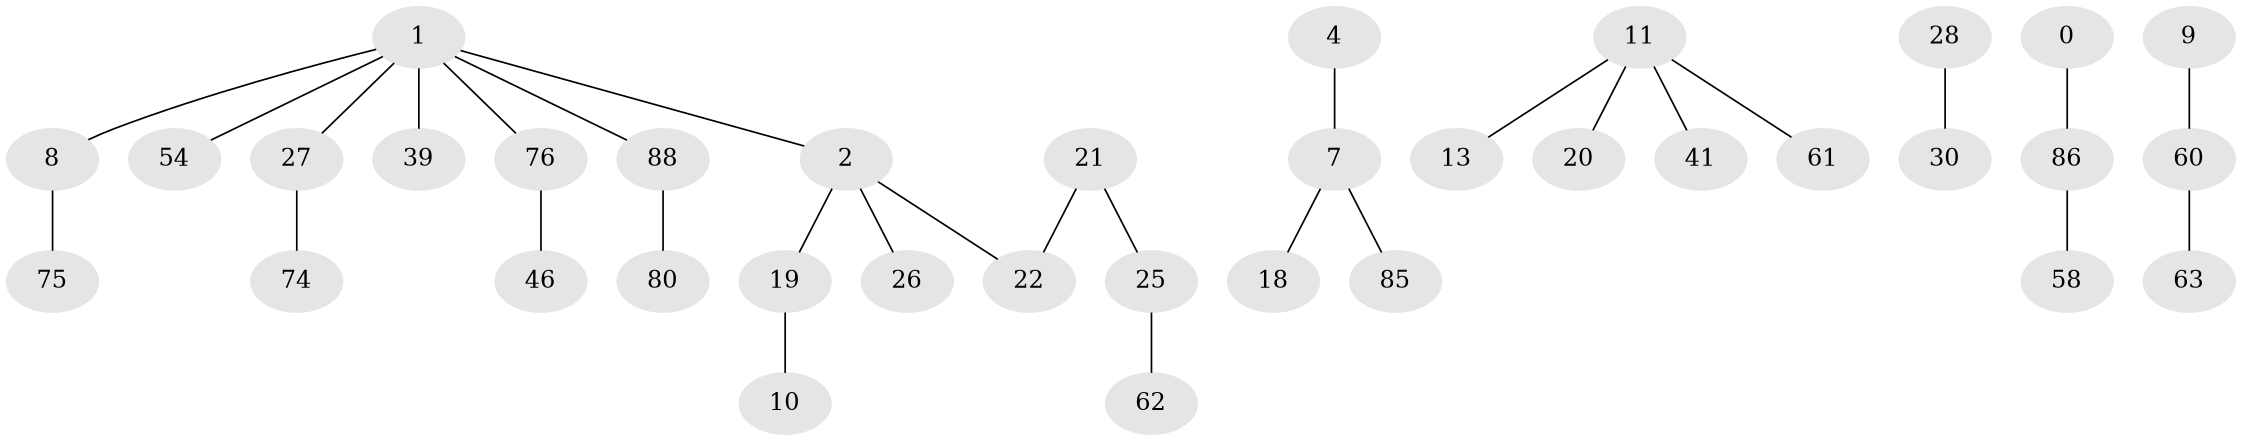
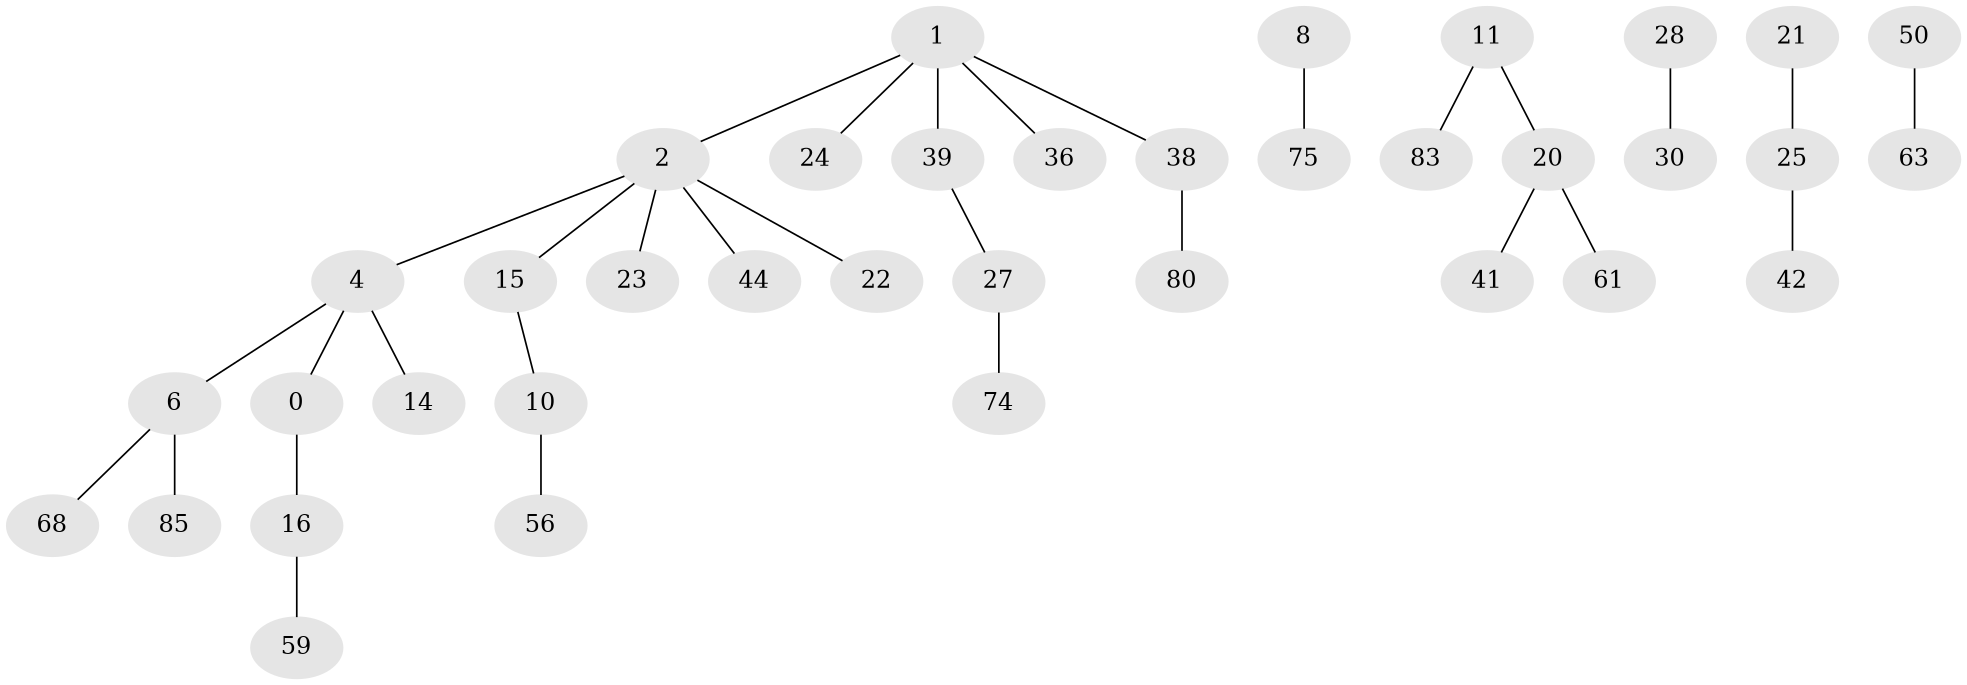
node "9": removed
edge "1" -- "8": removed
edge "1" -- "27": now "39" -- "27"
edge "11" -- "41": now "20" -- "41"
edge "11" -- "61": now "20" -- "61"
node "54": label "54" -> "24"
node "76": label "76" -> "36"
node "88": label "88" -> "38"
node "7": label "7" -> "6"
node "13": label "13" -> "83"
node "86": label "86" -> "16"
node "60": label "60" -> "50"
edge "2" -- "4": added
edge "21" -- "22": removed
node "46": removed
node "44": added
node "19": label "19" -> "15"
node "26": label "26" -> "23"
node "18": label "18" -> "68"
node "58": label "58" -> "59"
edge "4" -- "0": added
node "14": added
node "62": label "62" -> "42"
node "56": added
